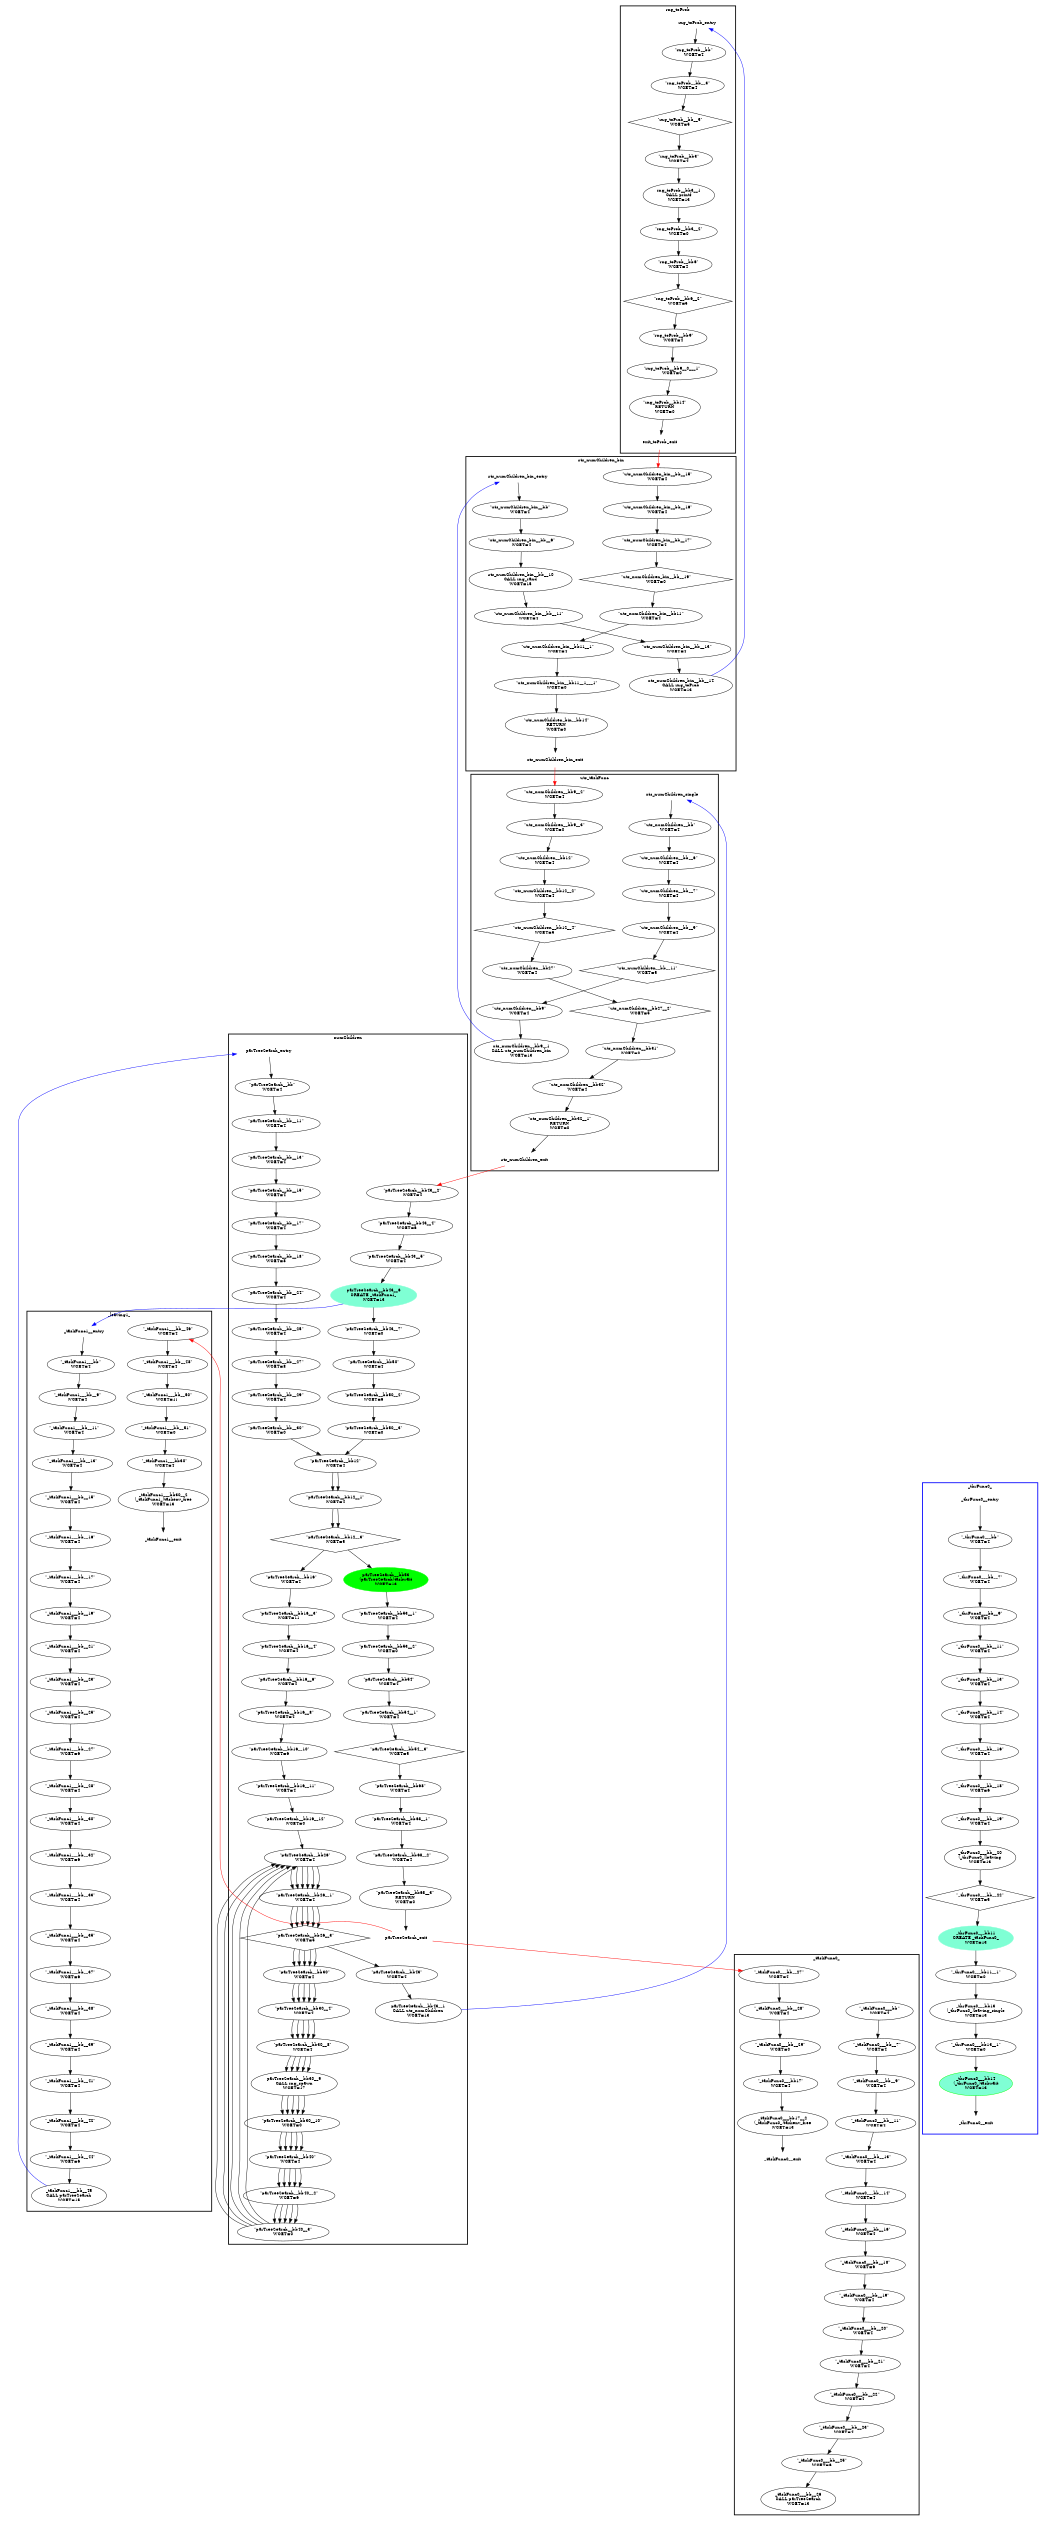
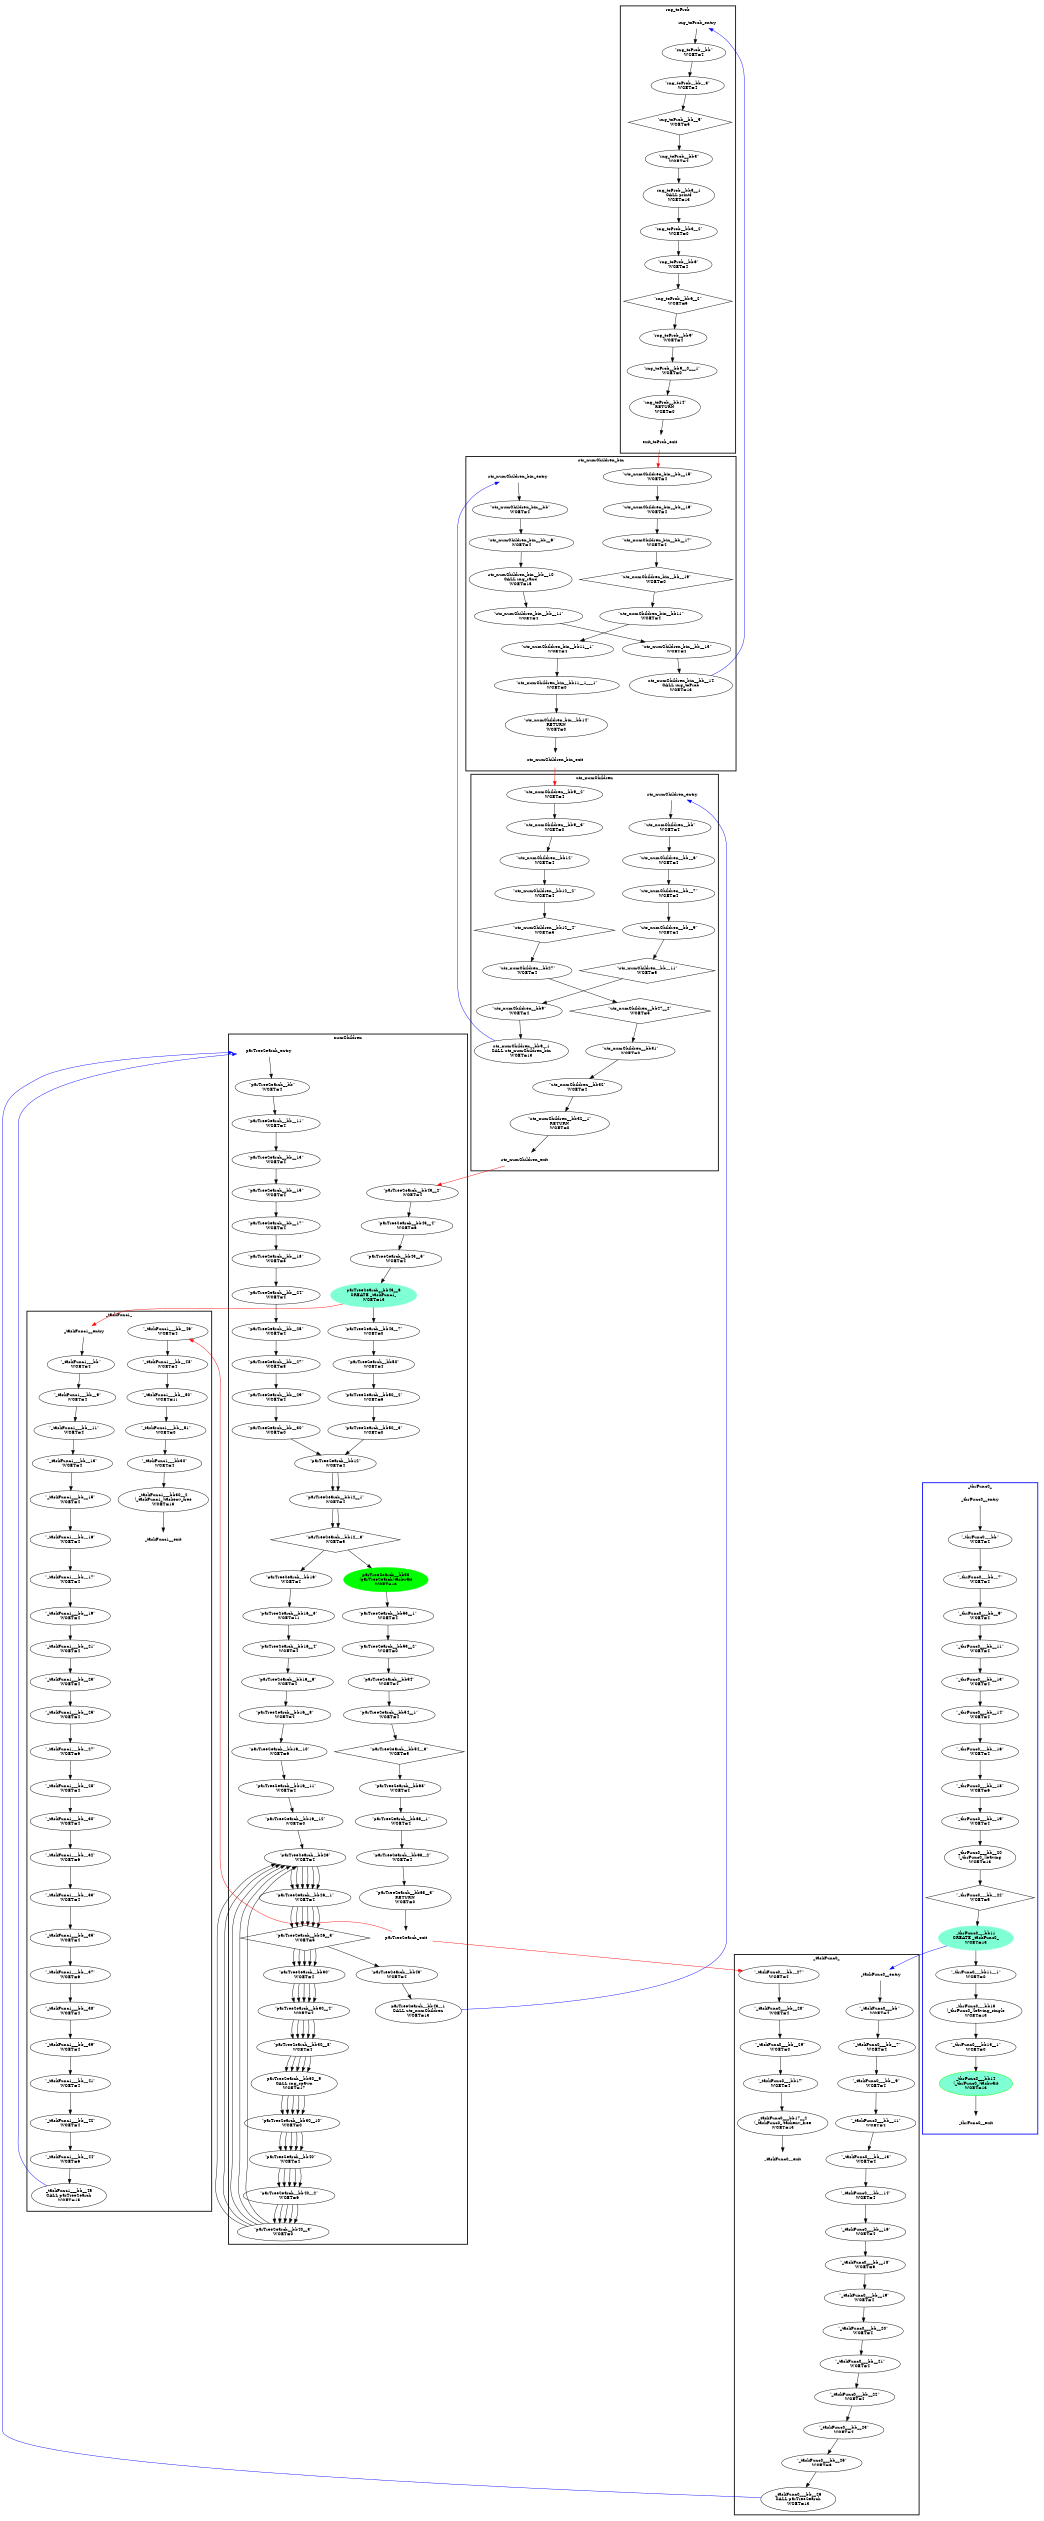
cluster "uts_taskFunc": label "uts_taskFunc" -> "uts_numChildren"
node "uts_numChildren_single": label "uts_numChildren_single" -> "uts_numChildren_entry"
edge "parTreeSearch__bb43__6 CREATE _taskFunc1_ WCET=13" -> "_taskFunc1__entry": color blue -> red
cluster "_leaving1_": label "_leaving1_" -> "_taskFunc1_"
node "_taskFunc0__entry": added
edge "_taskFunc0___bb__26 CALL parTreeSearch WCET=13" -> "parTreeSearch_entry": added
